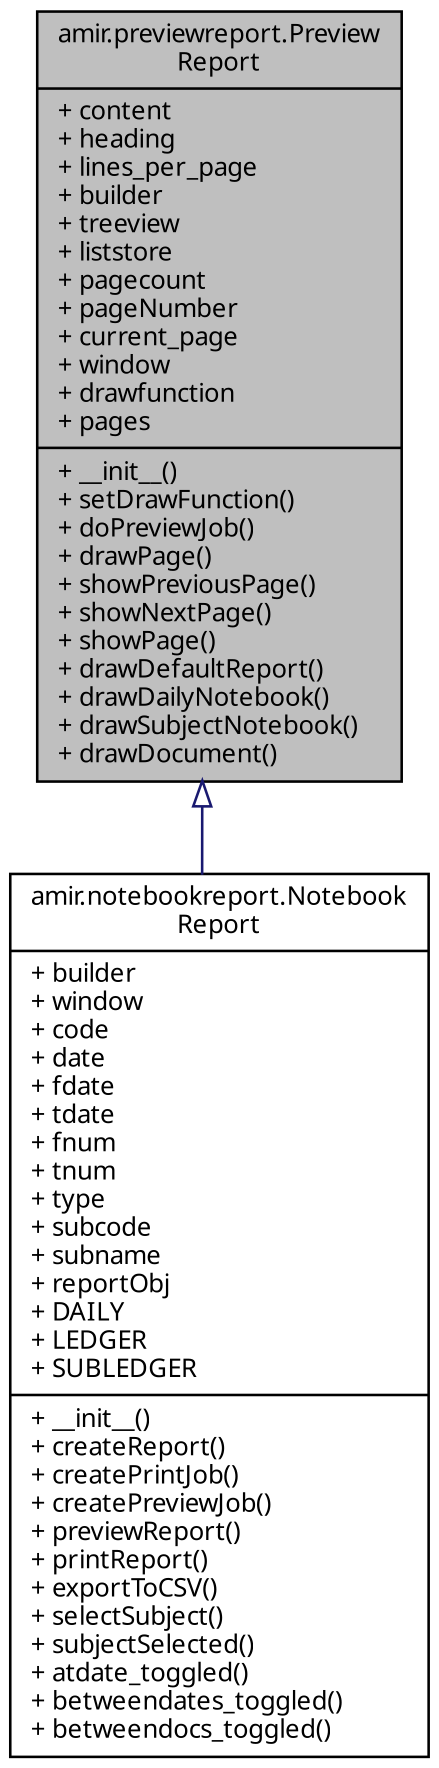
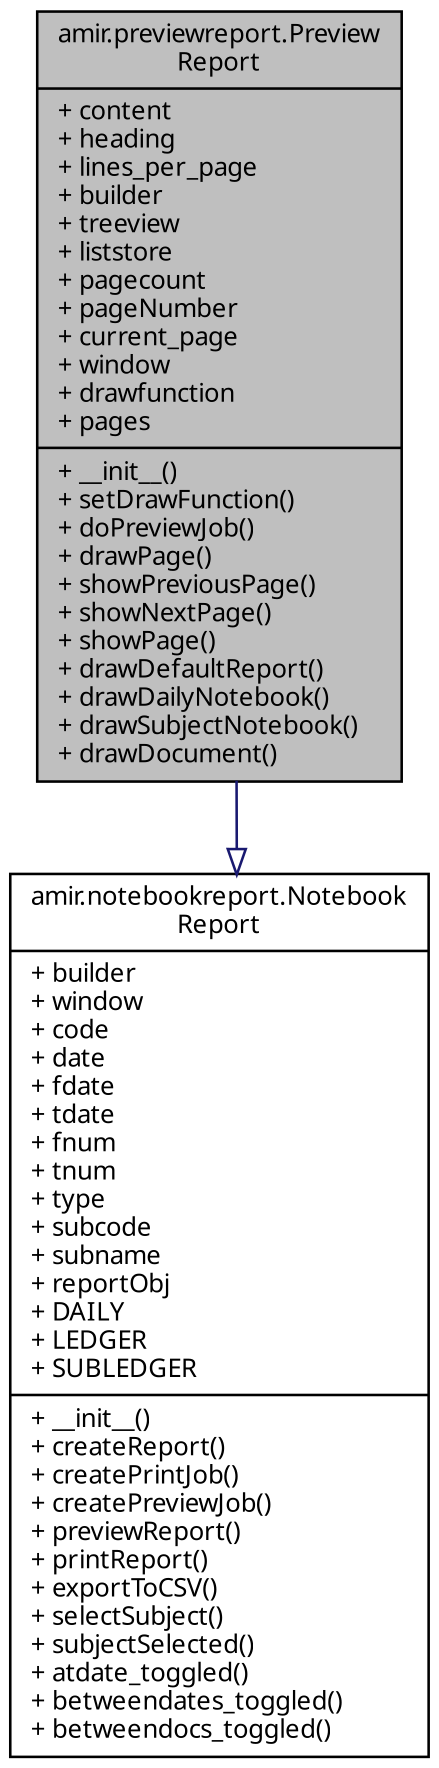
edge "amir.notebookreport.Notebook" -> "amir.previewreport.Preview": reversed
